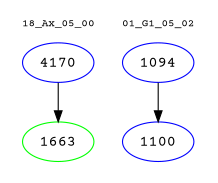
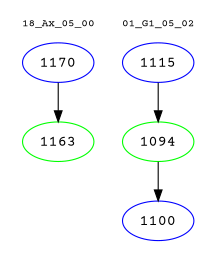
node "4170": label "4170" -> "1170"
node "1094": color blue -> green
node "1115": added
node "1663": label "1663" -> "1163"
